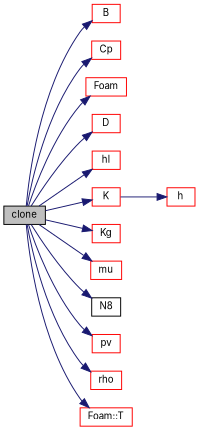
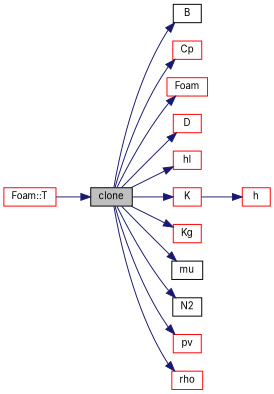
node "B": color red -> black
node "mu": color red -> black
node "N8": label "N8" -> "N2"
edge "clone" -> "Foam::T": reversed
